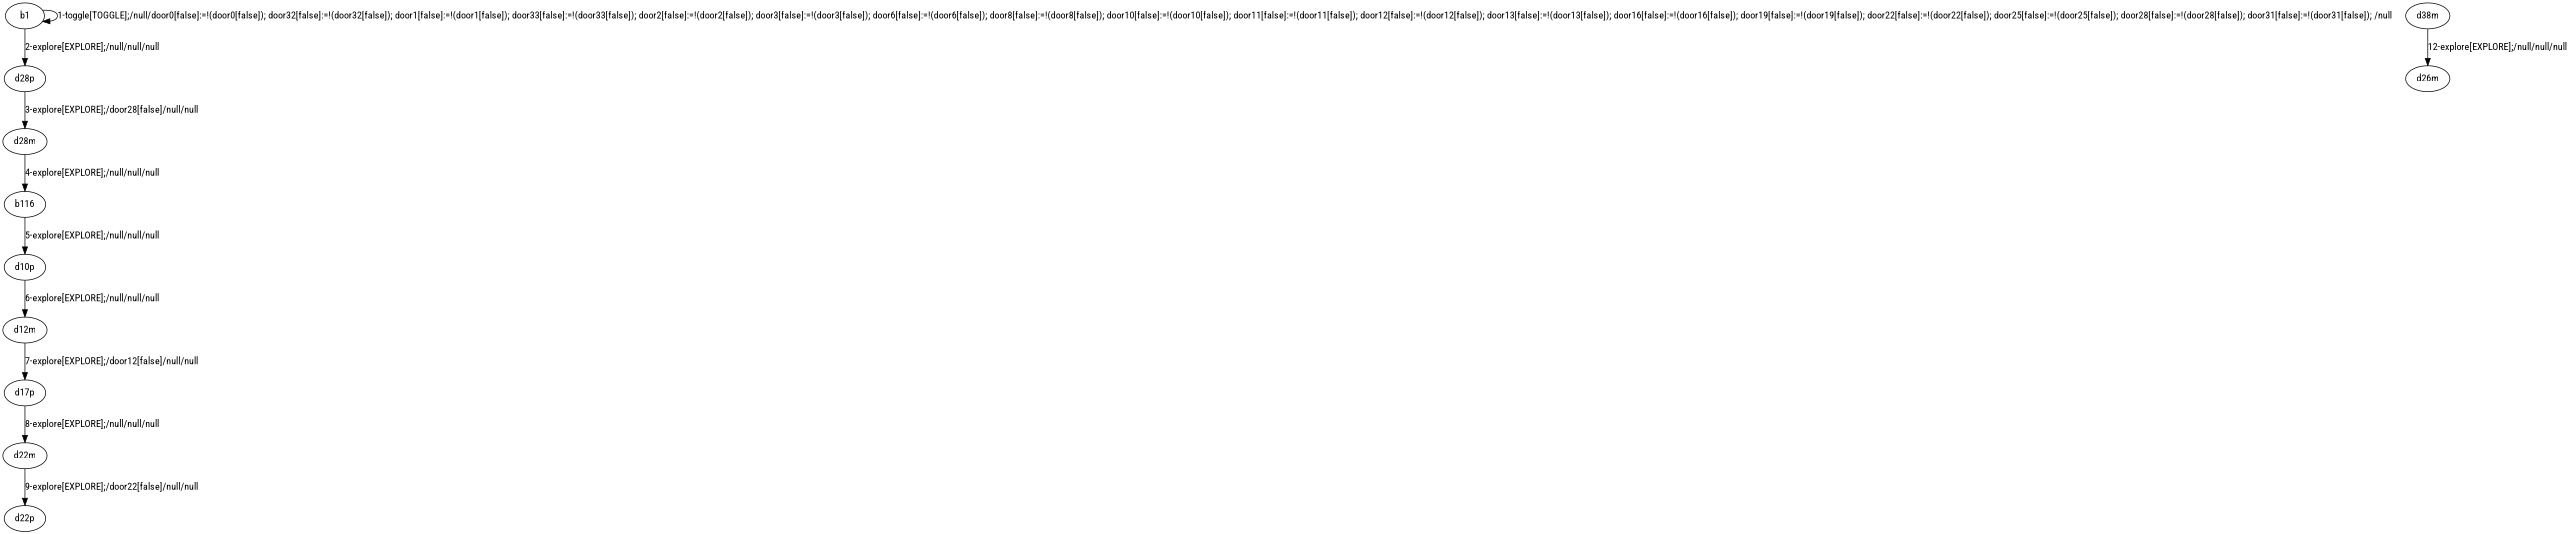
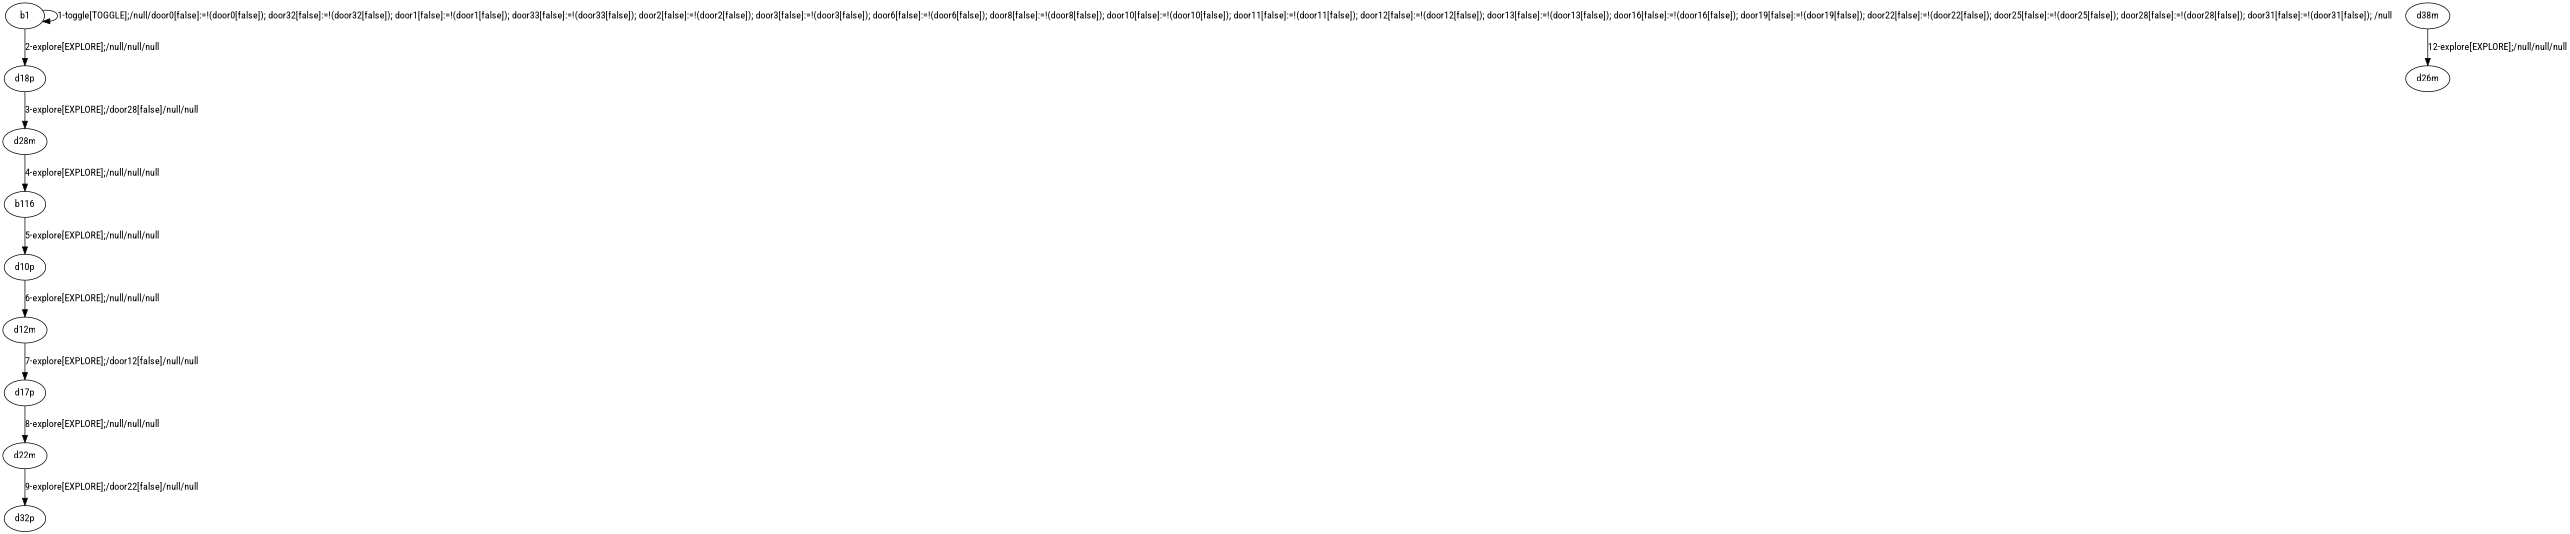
node "d28p": label "d28p" -> "d18p"
node "d22p": label "d22p" -> "d32p"
